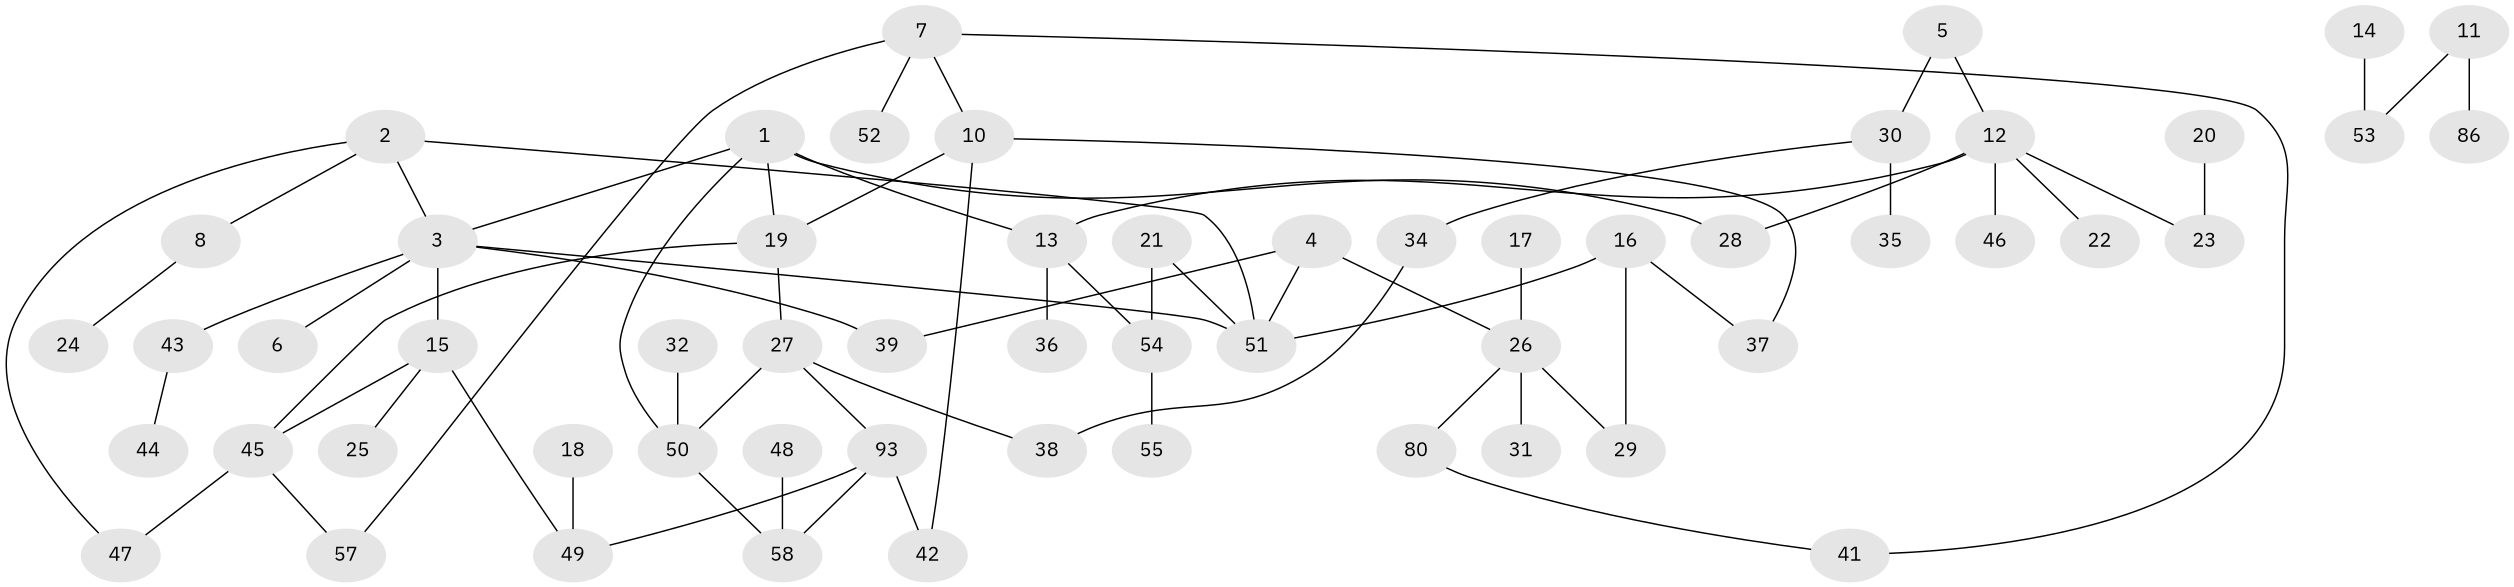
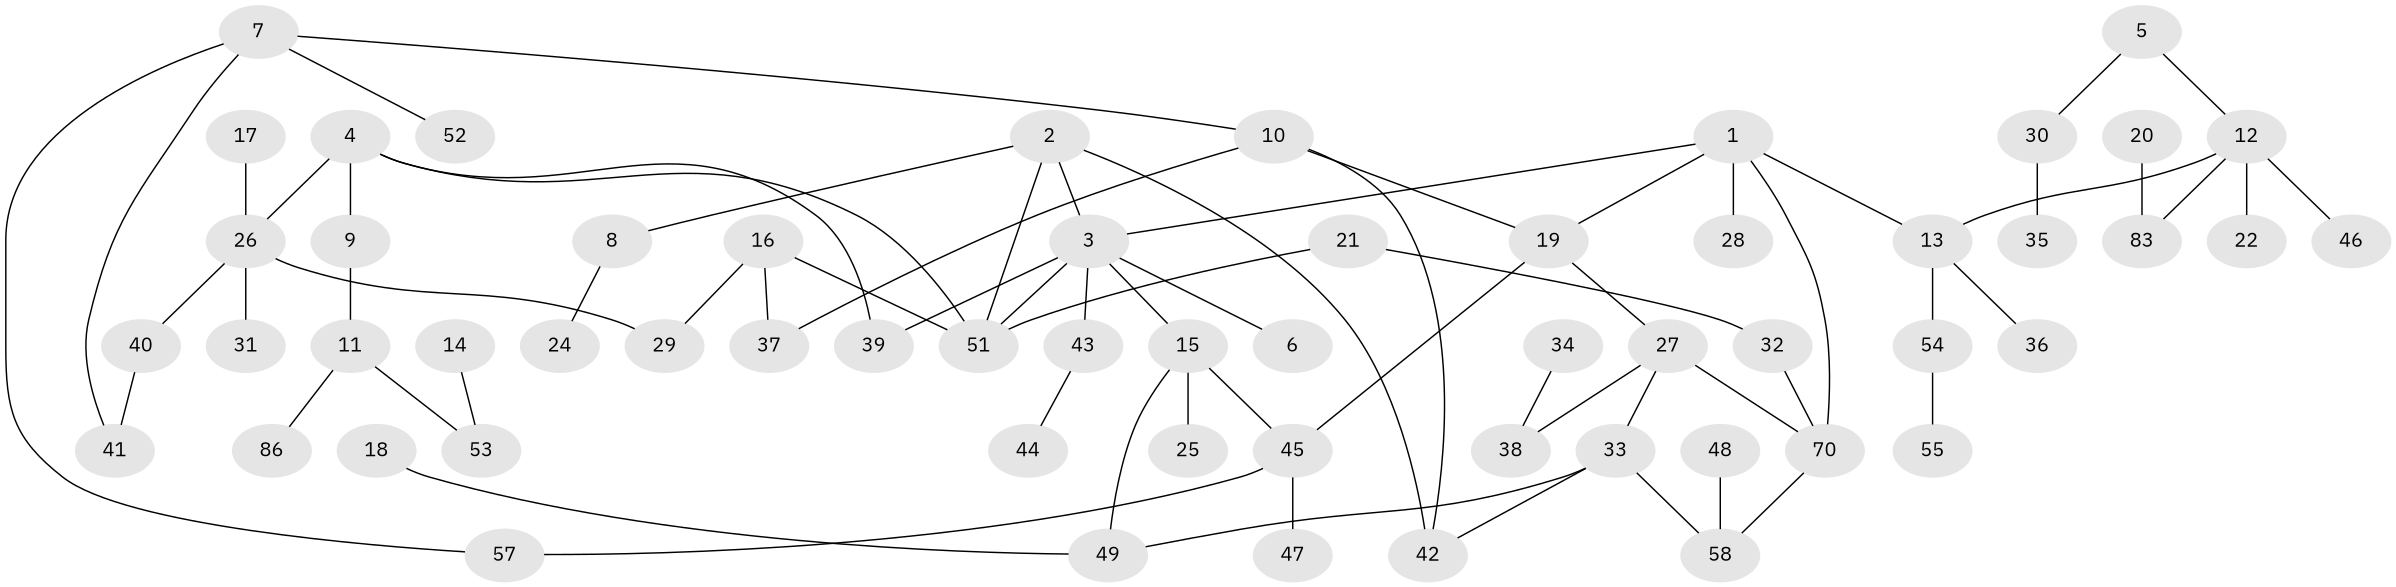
edge "30" -- "34": removed
edge "12" -- "28": removed
node "9": added
node "23": label "23" -> "83"
edge "2" -- "47": now "2" -- "42"
edge "21" -- "54": now "21" -- "32"
node "50": label "50" -> "70"
node "93": label "93" -> "33"
node "80": label "80" -> "40"
